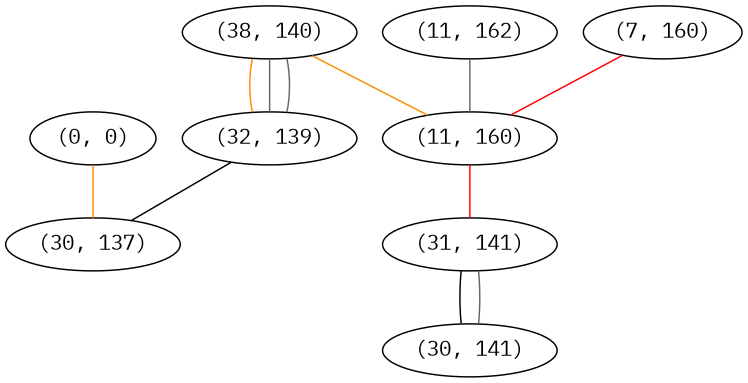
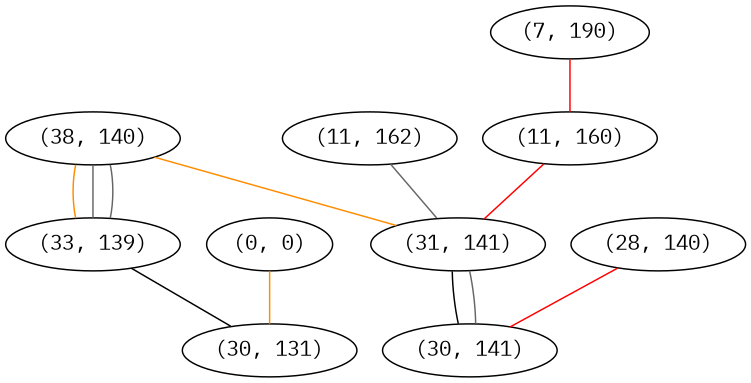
node "(7, 160)": label "(7, 160)" -> "(7, 190)"
edge "(38, 140)" -- "(11, 160)": now "(38, 140)" -- "(31, 141)"
edge "(11, 162)" -- "(11, 160)": now "(11, 162)" -- "(31, 141)"
node "(32, 139)": label "(32, 139)" -> "(33, 139)"
node "(30, 137)": label "(30, 137)" -> "(30, 131)"
node "(28, 140)": added
